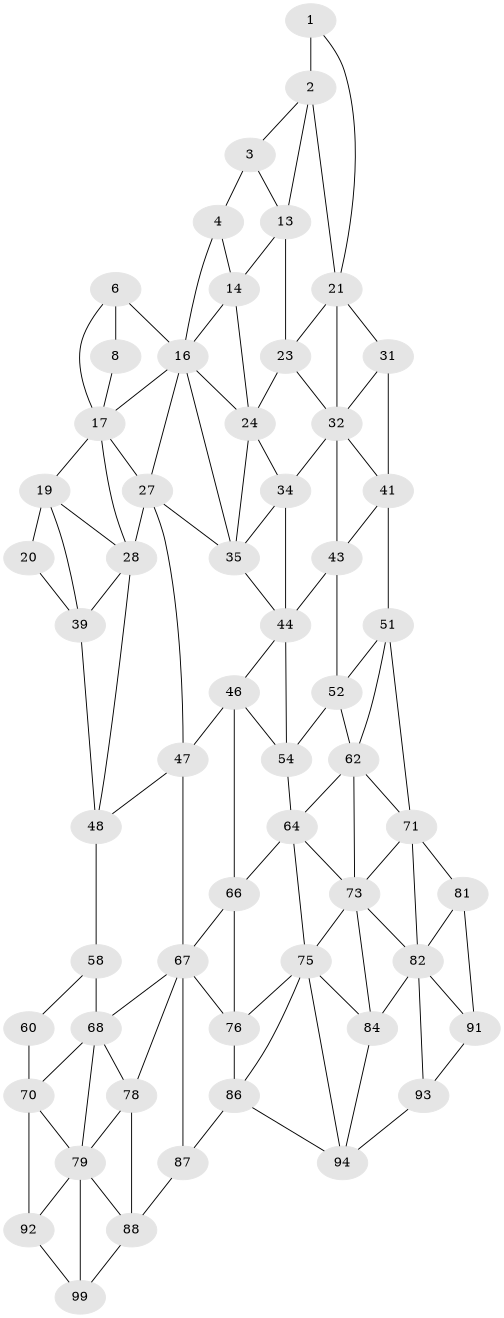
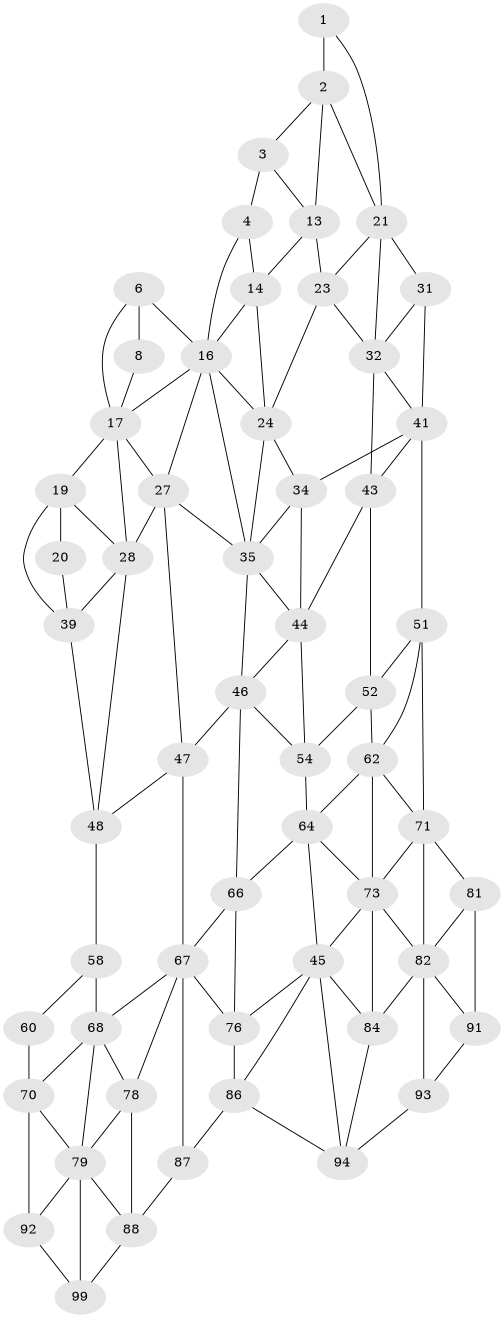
edge "32" -- "34": now "41" -- "34"
edge "35" -- "46": added
node "75": label "75" -> "45"
